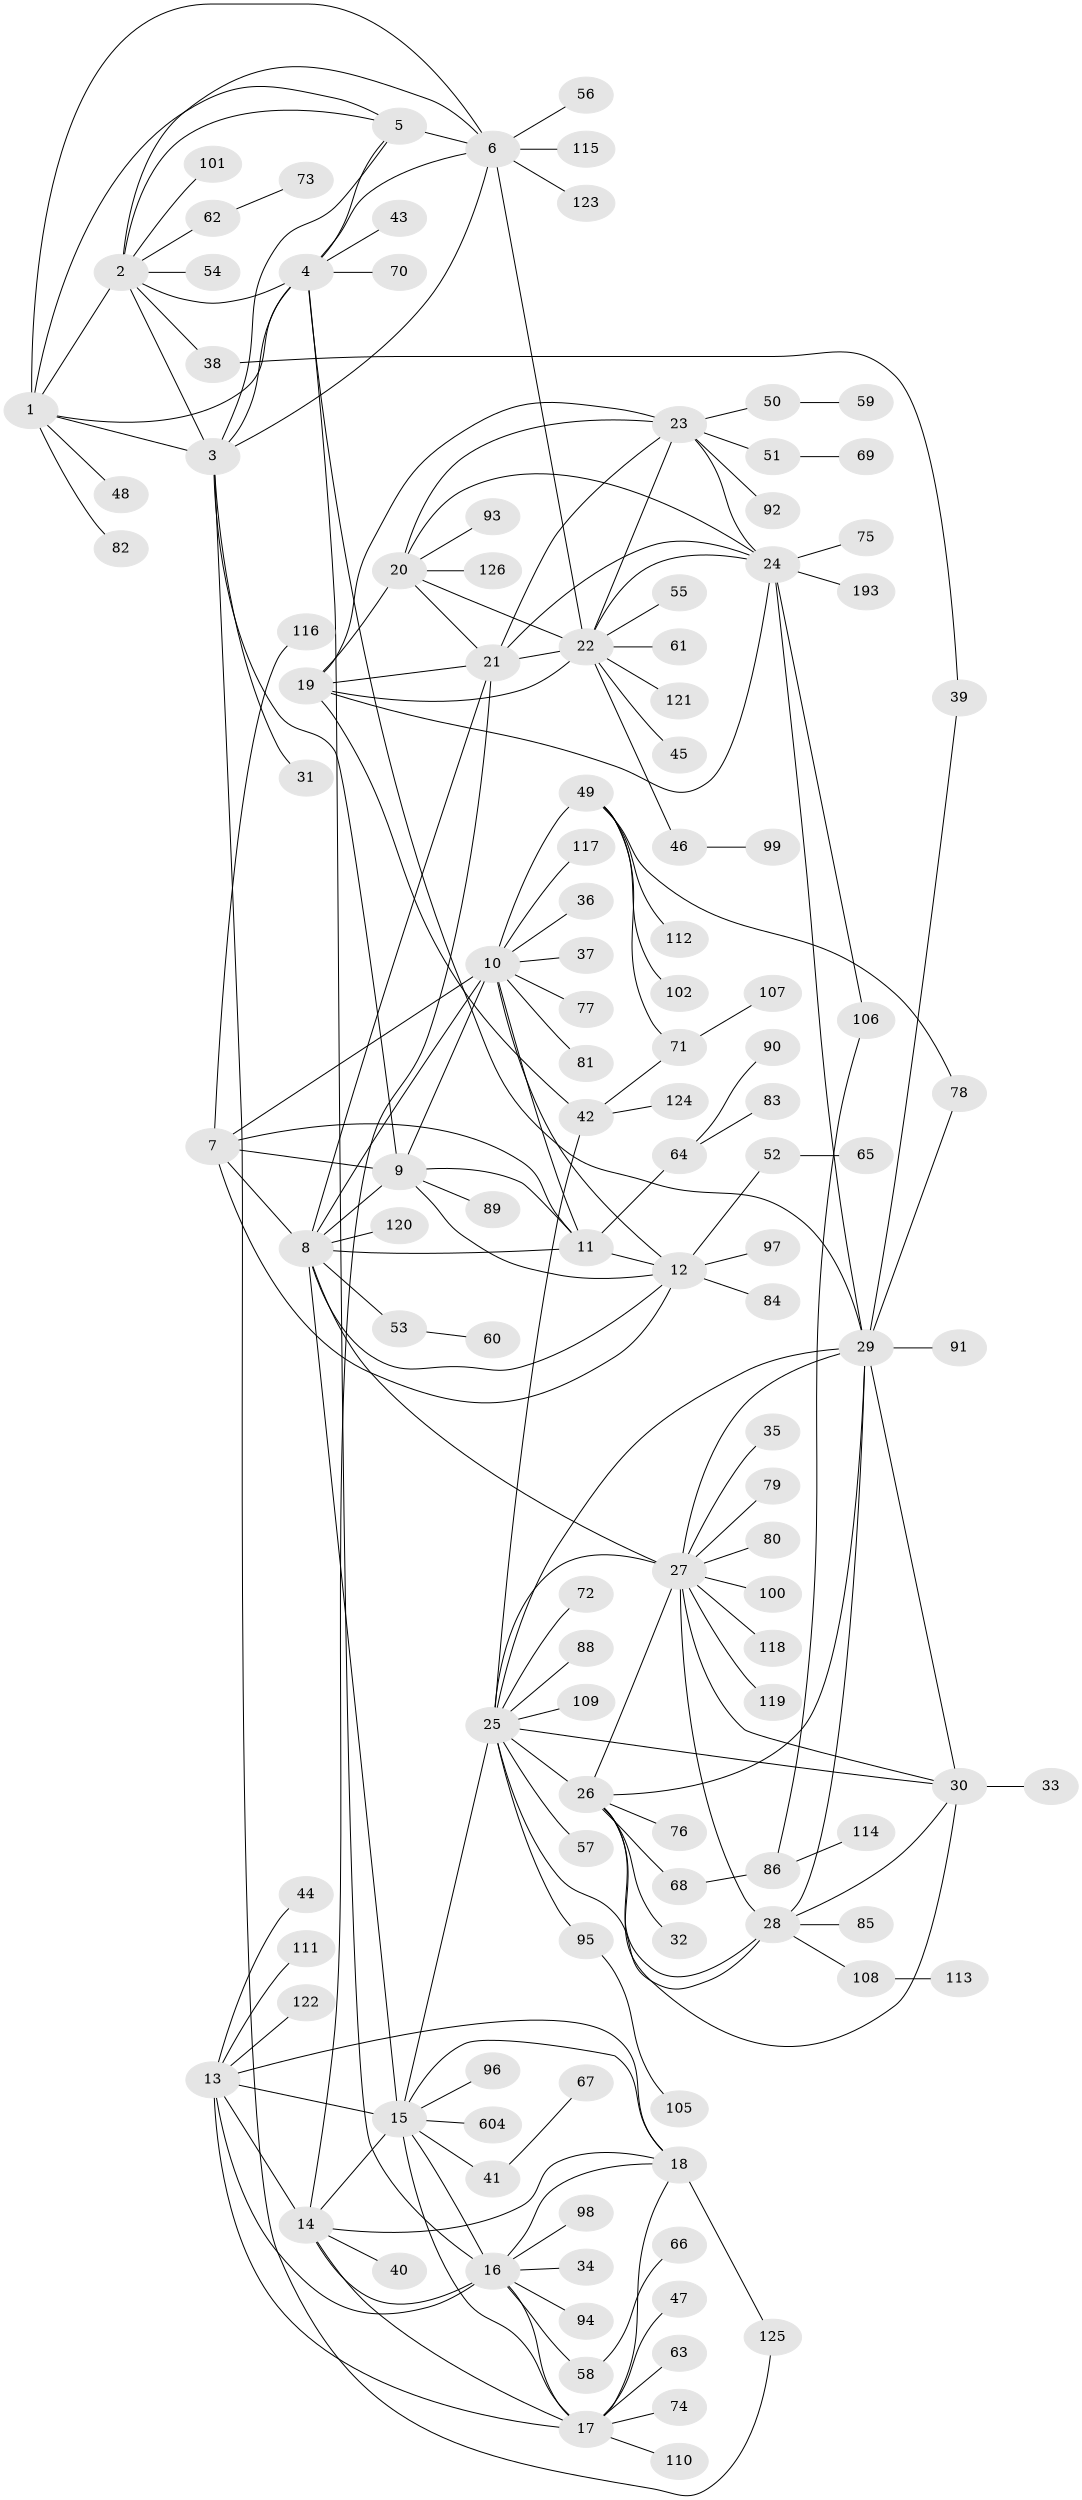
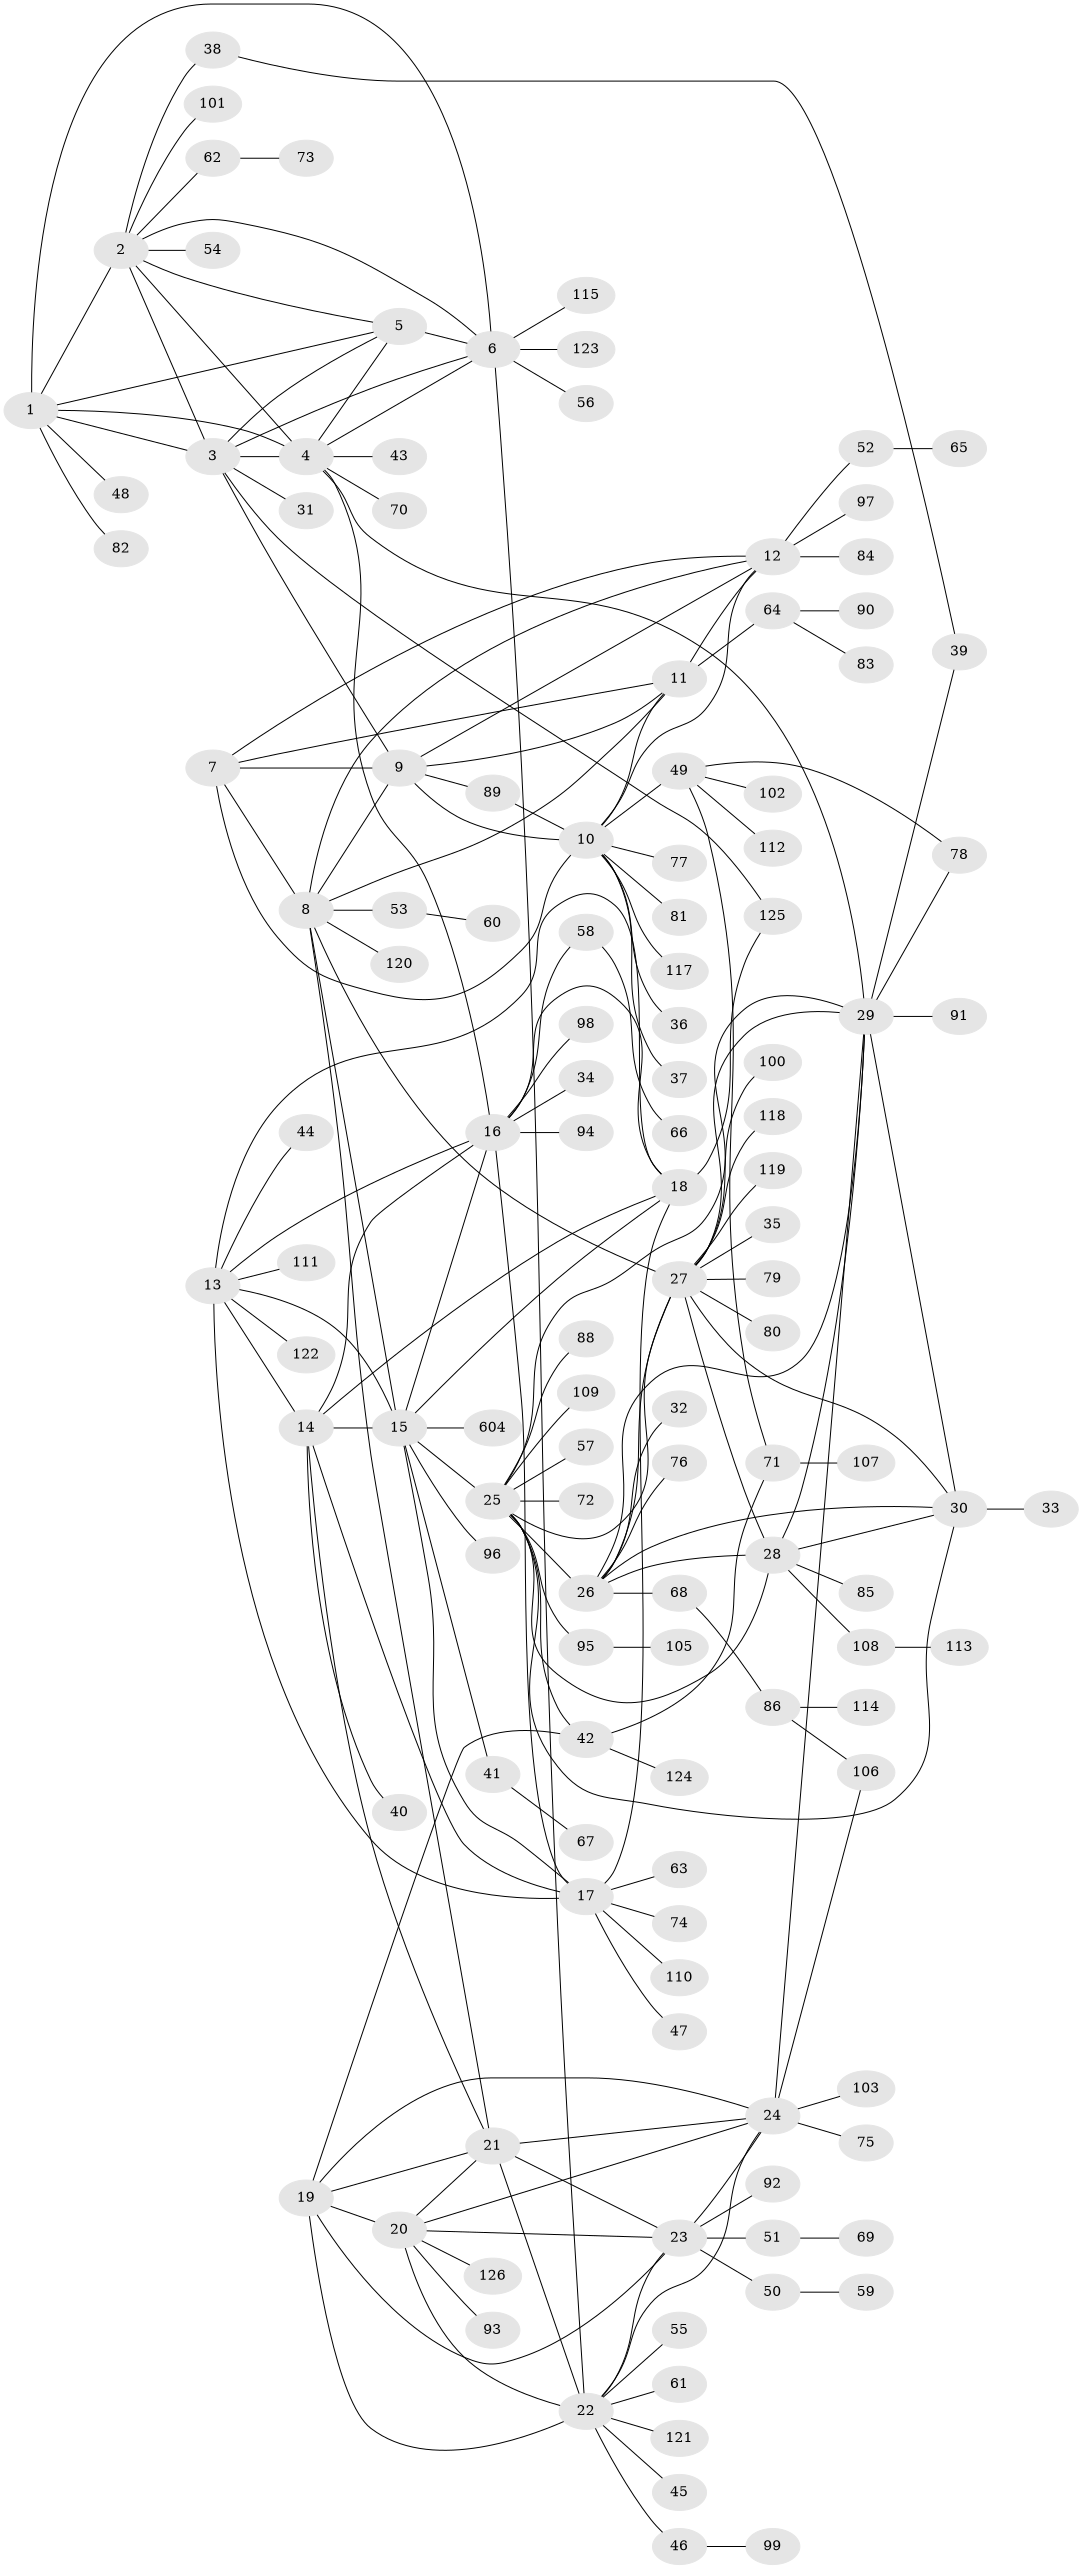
node "193": label "193" -> "103"
node "116": removed
edge "10" -- "8": now "10" -- "89"
